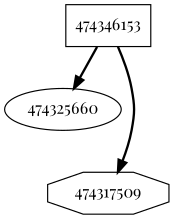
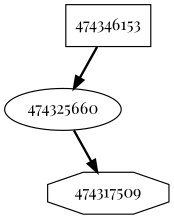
edge "474346153" -> "474317509": now "474325660" -> "474317509"
